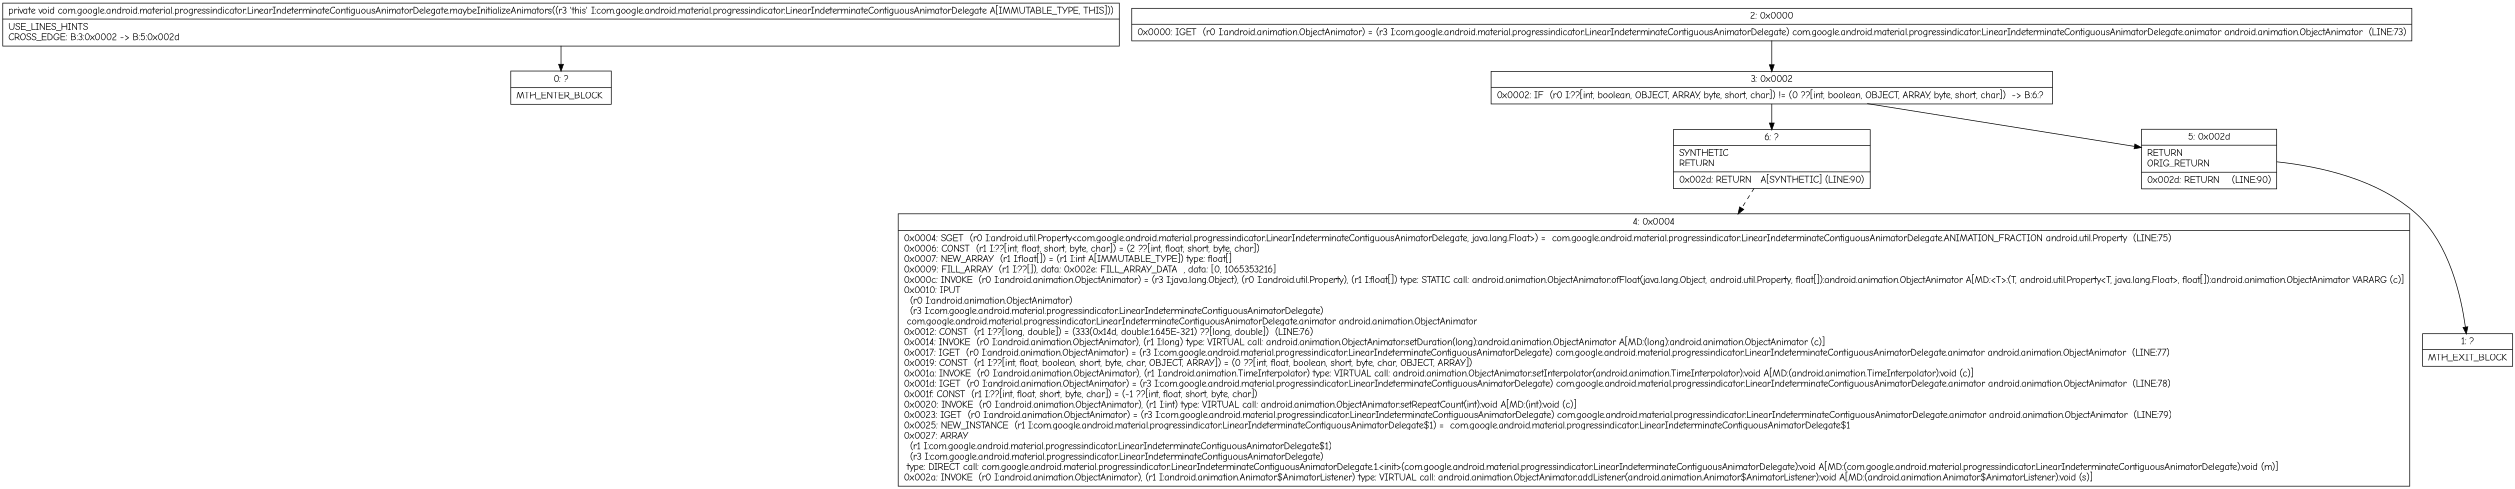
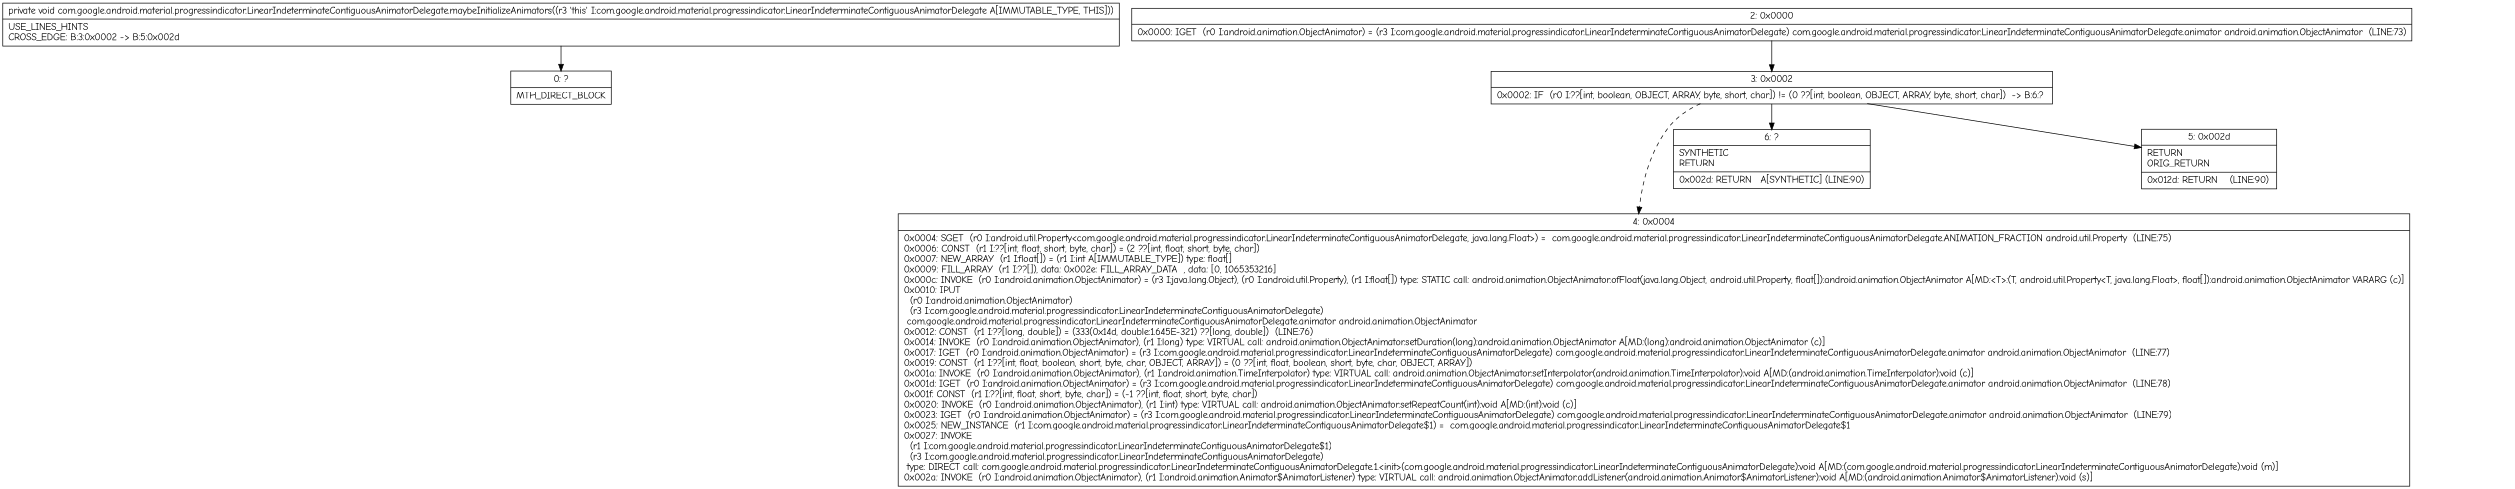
node "0: ?": text "MTH_ENTER_BLOCK" -> "MTH_DIRECT_BLOCK"
node "5: 0x002d": text "0x002d: RETURN    (LINE:90)" -> "0x012d: RETURN    (LINE:90)"
edge "6: ?" -> "4: 0x0004": now "3: 0x0002" -> "4: 0x0004"
node "1: ?": removed
node "4: 0x0004": text "0x0027: ARRAY" -> "0x0027: INVOKE"
